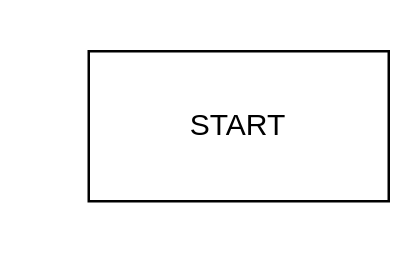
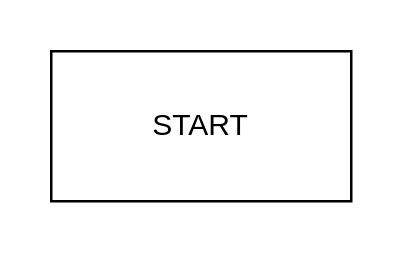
node "START": moved (239, 126) -> (201, 126)
